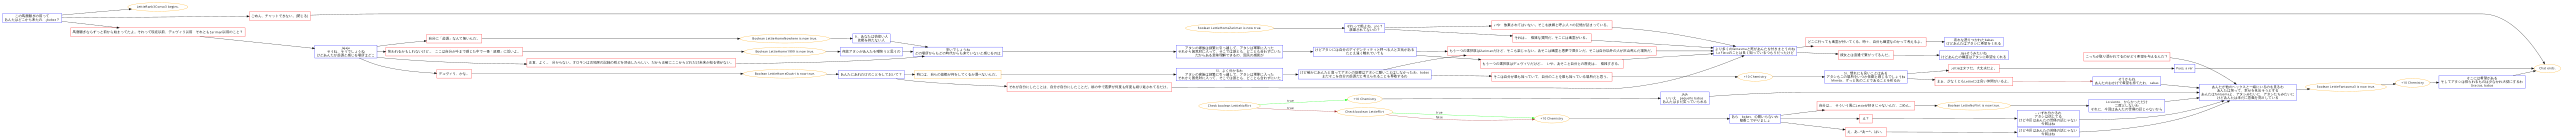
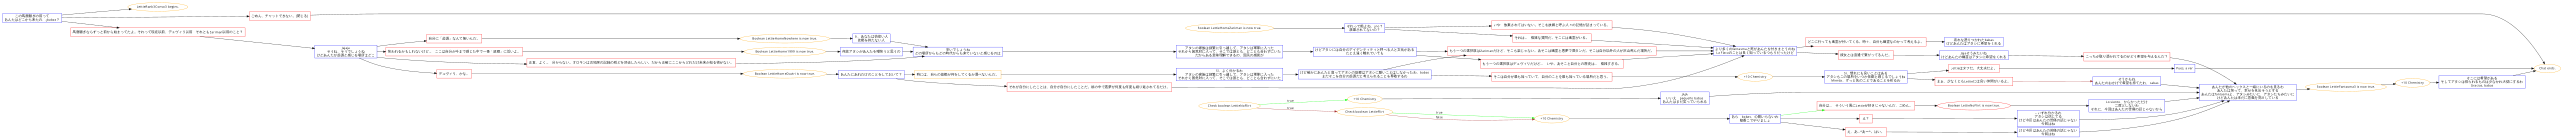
edge "Jajaそうみたいね けどあんたの幽霊はアタシに希望をくれる" -> "こっちが取り憑かれてるのがどう希望を与えるんだ？": added
node "Boolean LettieNoFlirt is now true.": color orange -> red
edge "あら、babas、心配いらないわ 順番こでやりましょ" -> "自分は…　そういう風にLettieが好きじゃないんだ、ごめん。": color black -> green
